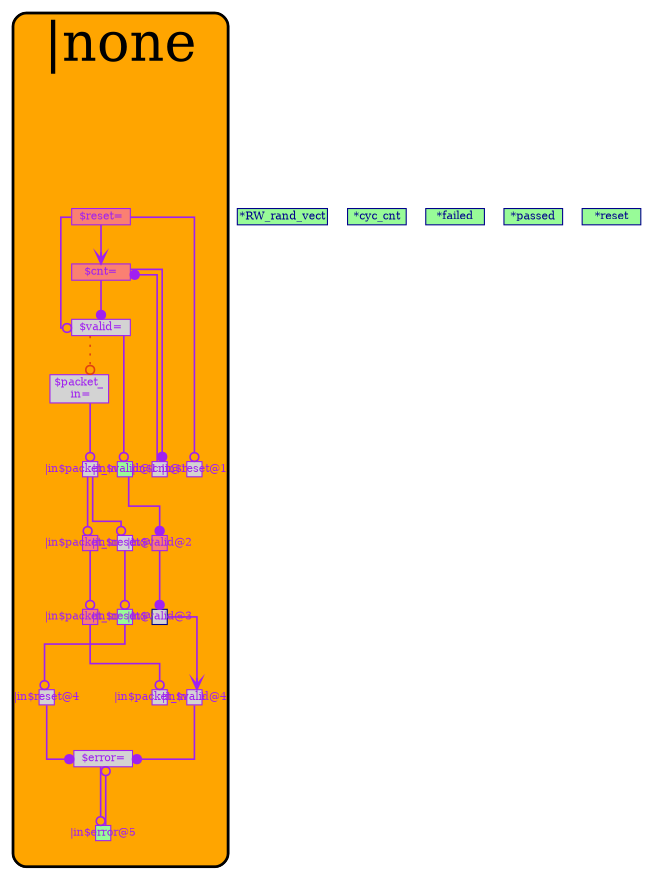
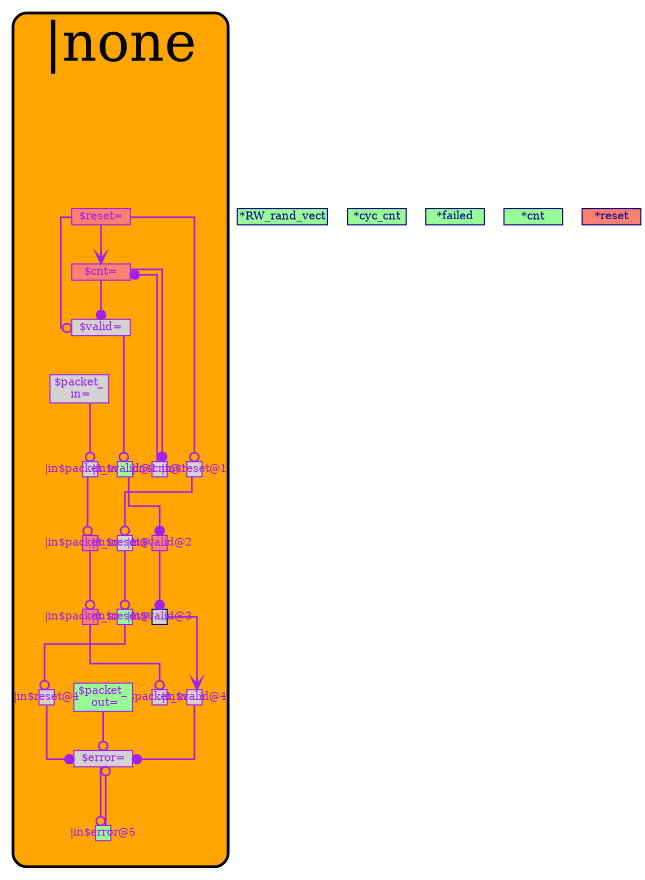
node "*passed": label "*passed" -> "*cnt"
node "*reset": fillcolor palegreen -> salmon
edge "$valid=" -> "$packet_ in=": removed
edge "|in$packet_in@1" -> "|in$reset@2": now "|in$reset@1" -> "|in$reset@2"
node "$packet_ out=": added
